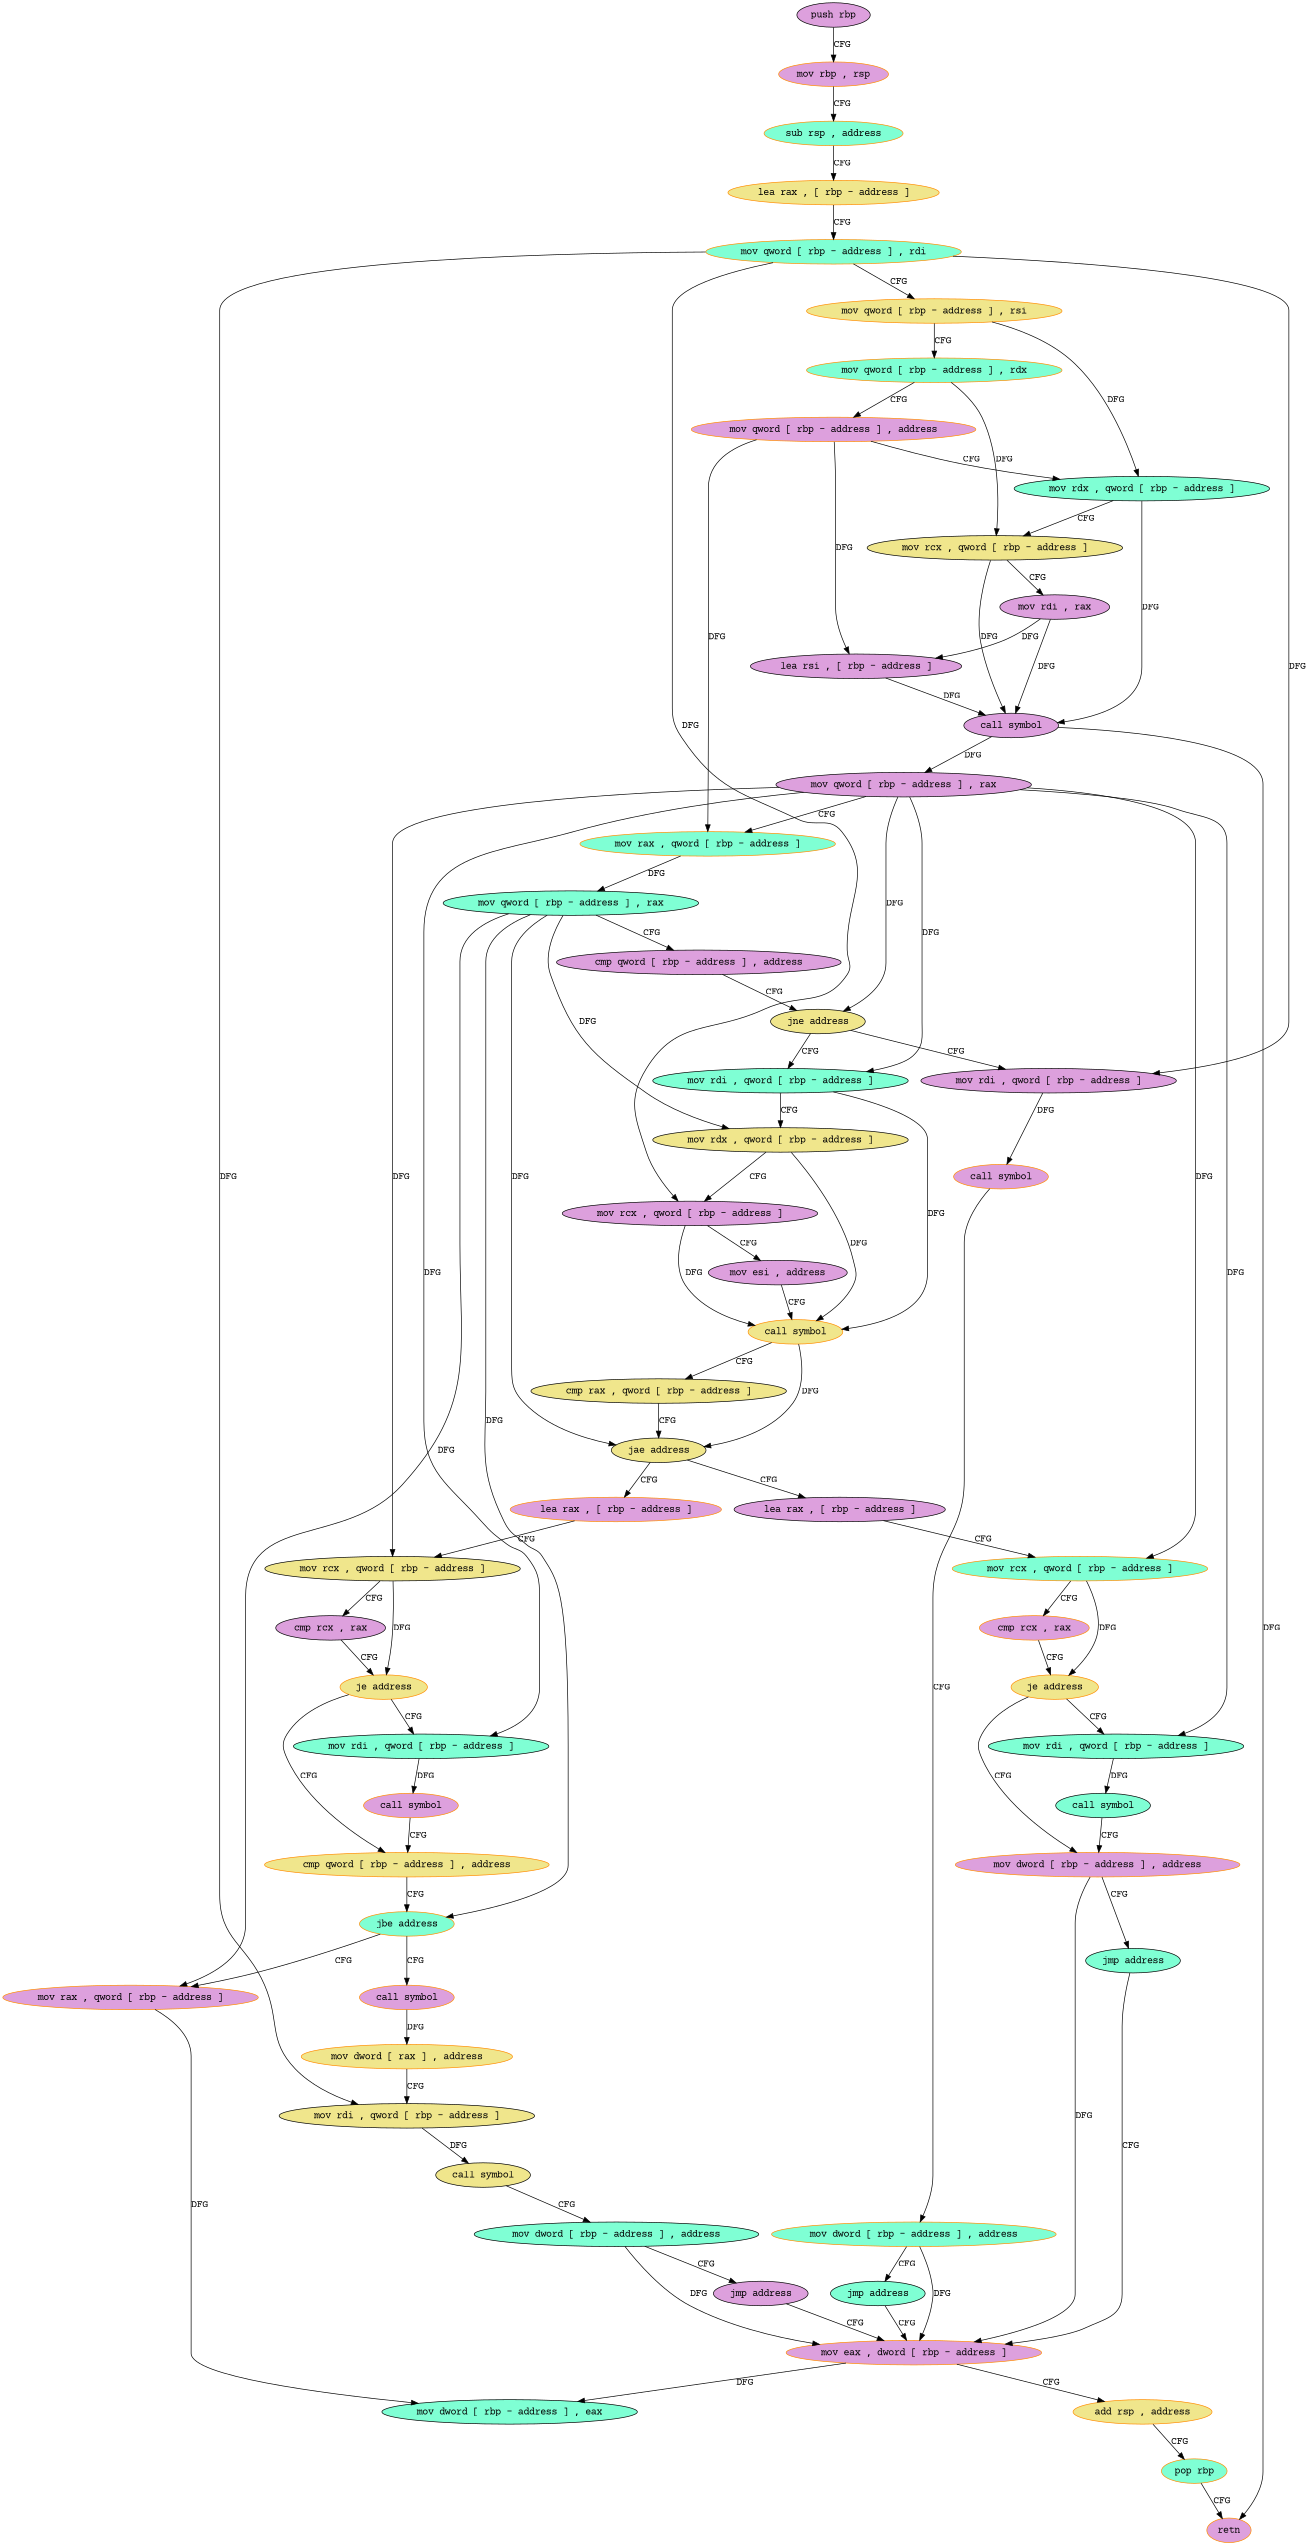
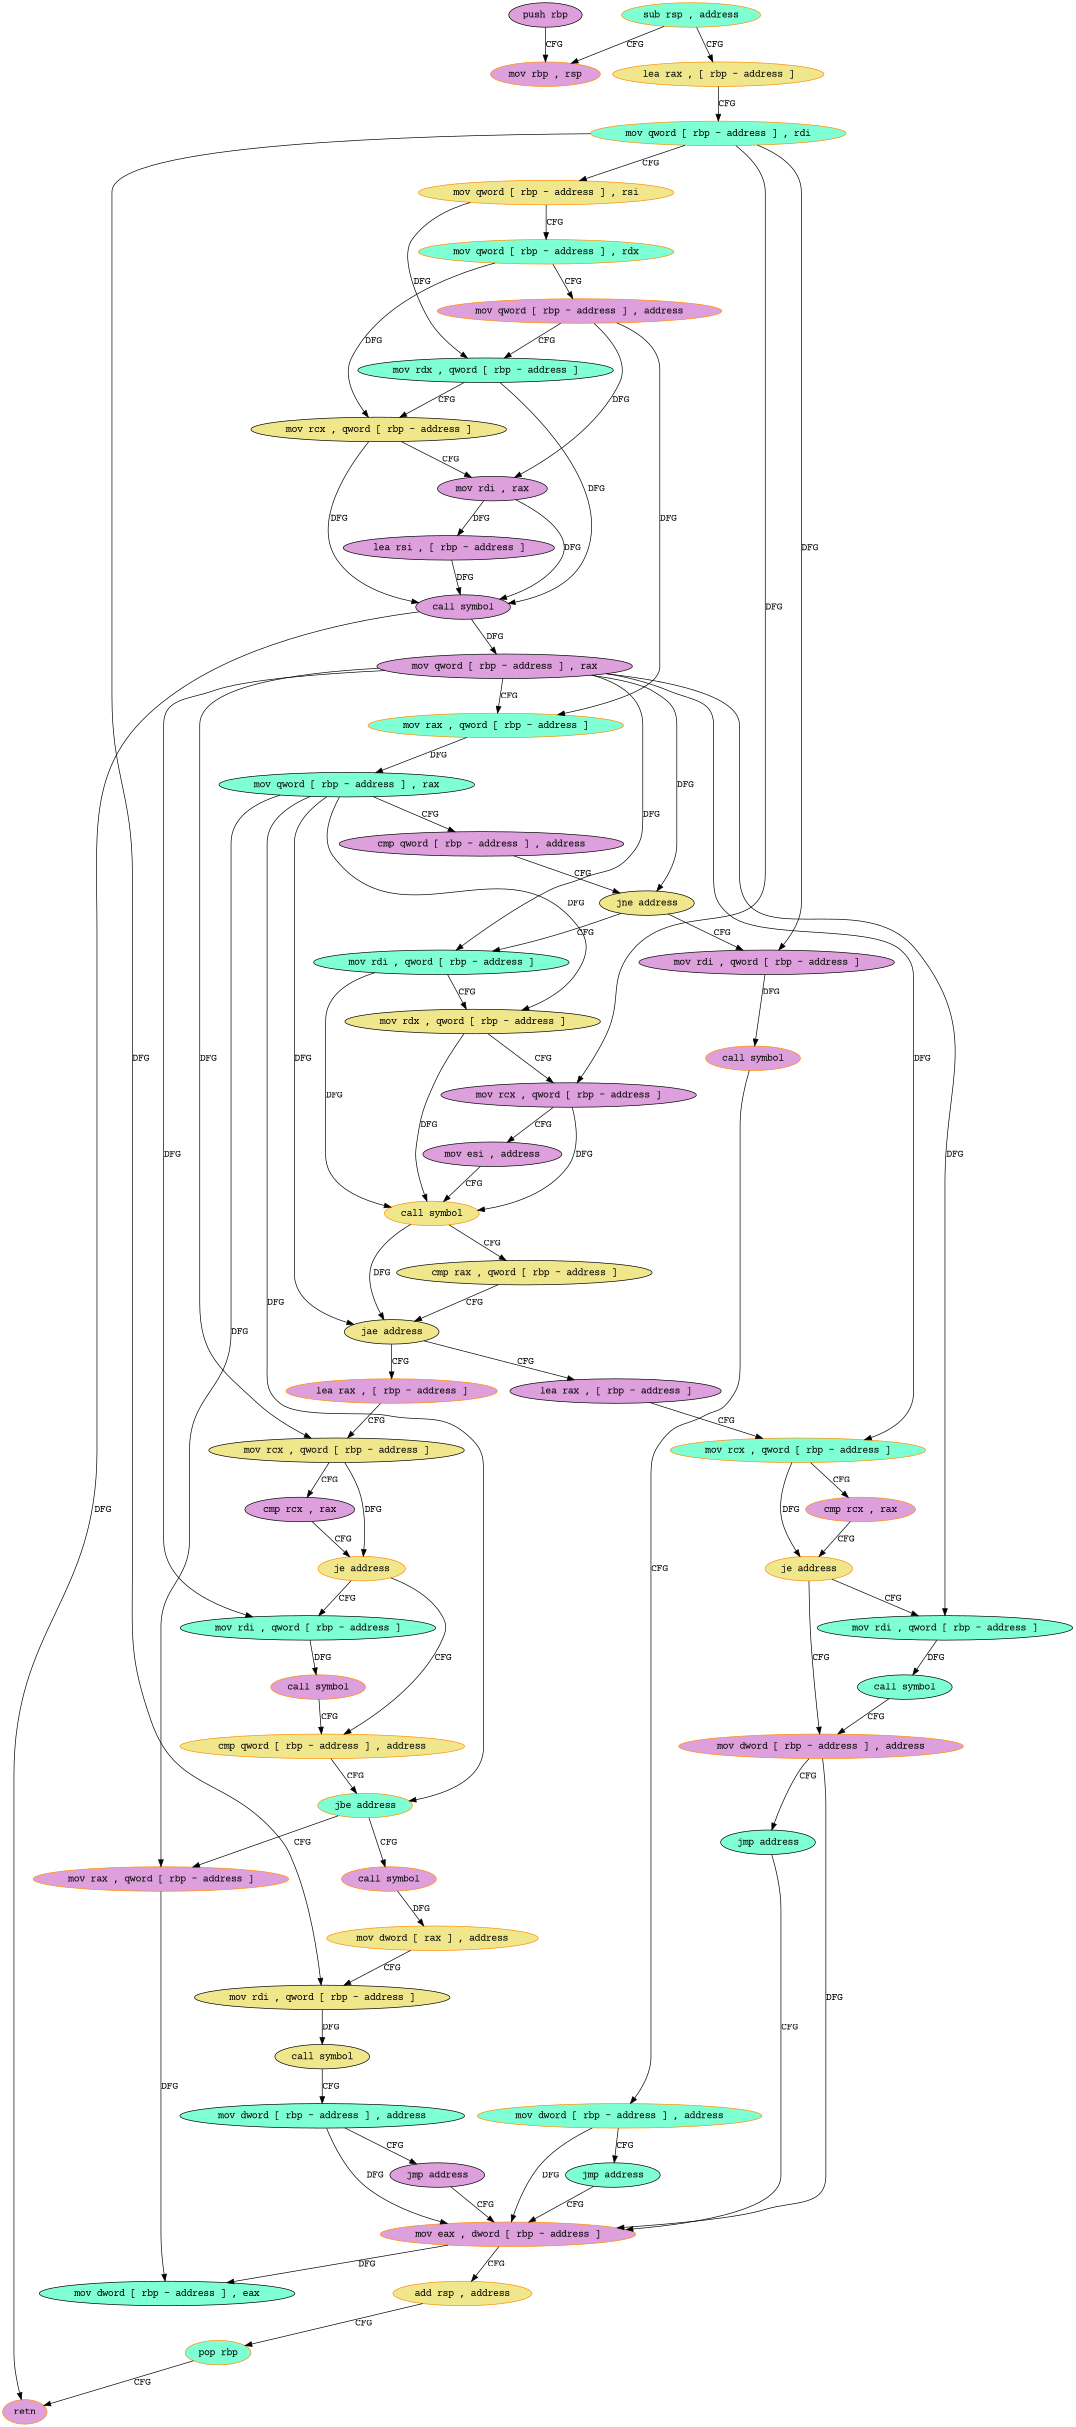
edge "mov rbp , rsp" -> "sub rsp , address": reversed
edge "mov qword [ rbp - address ] , address" -> "lea rsi , [ rbp - address ]": now "mov qword [ rbp - address ] , address" -> "mov rdi , rax"
